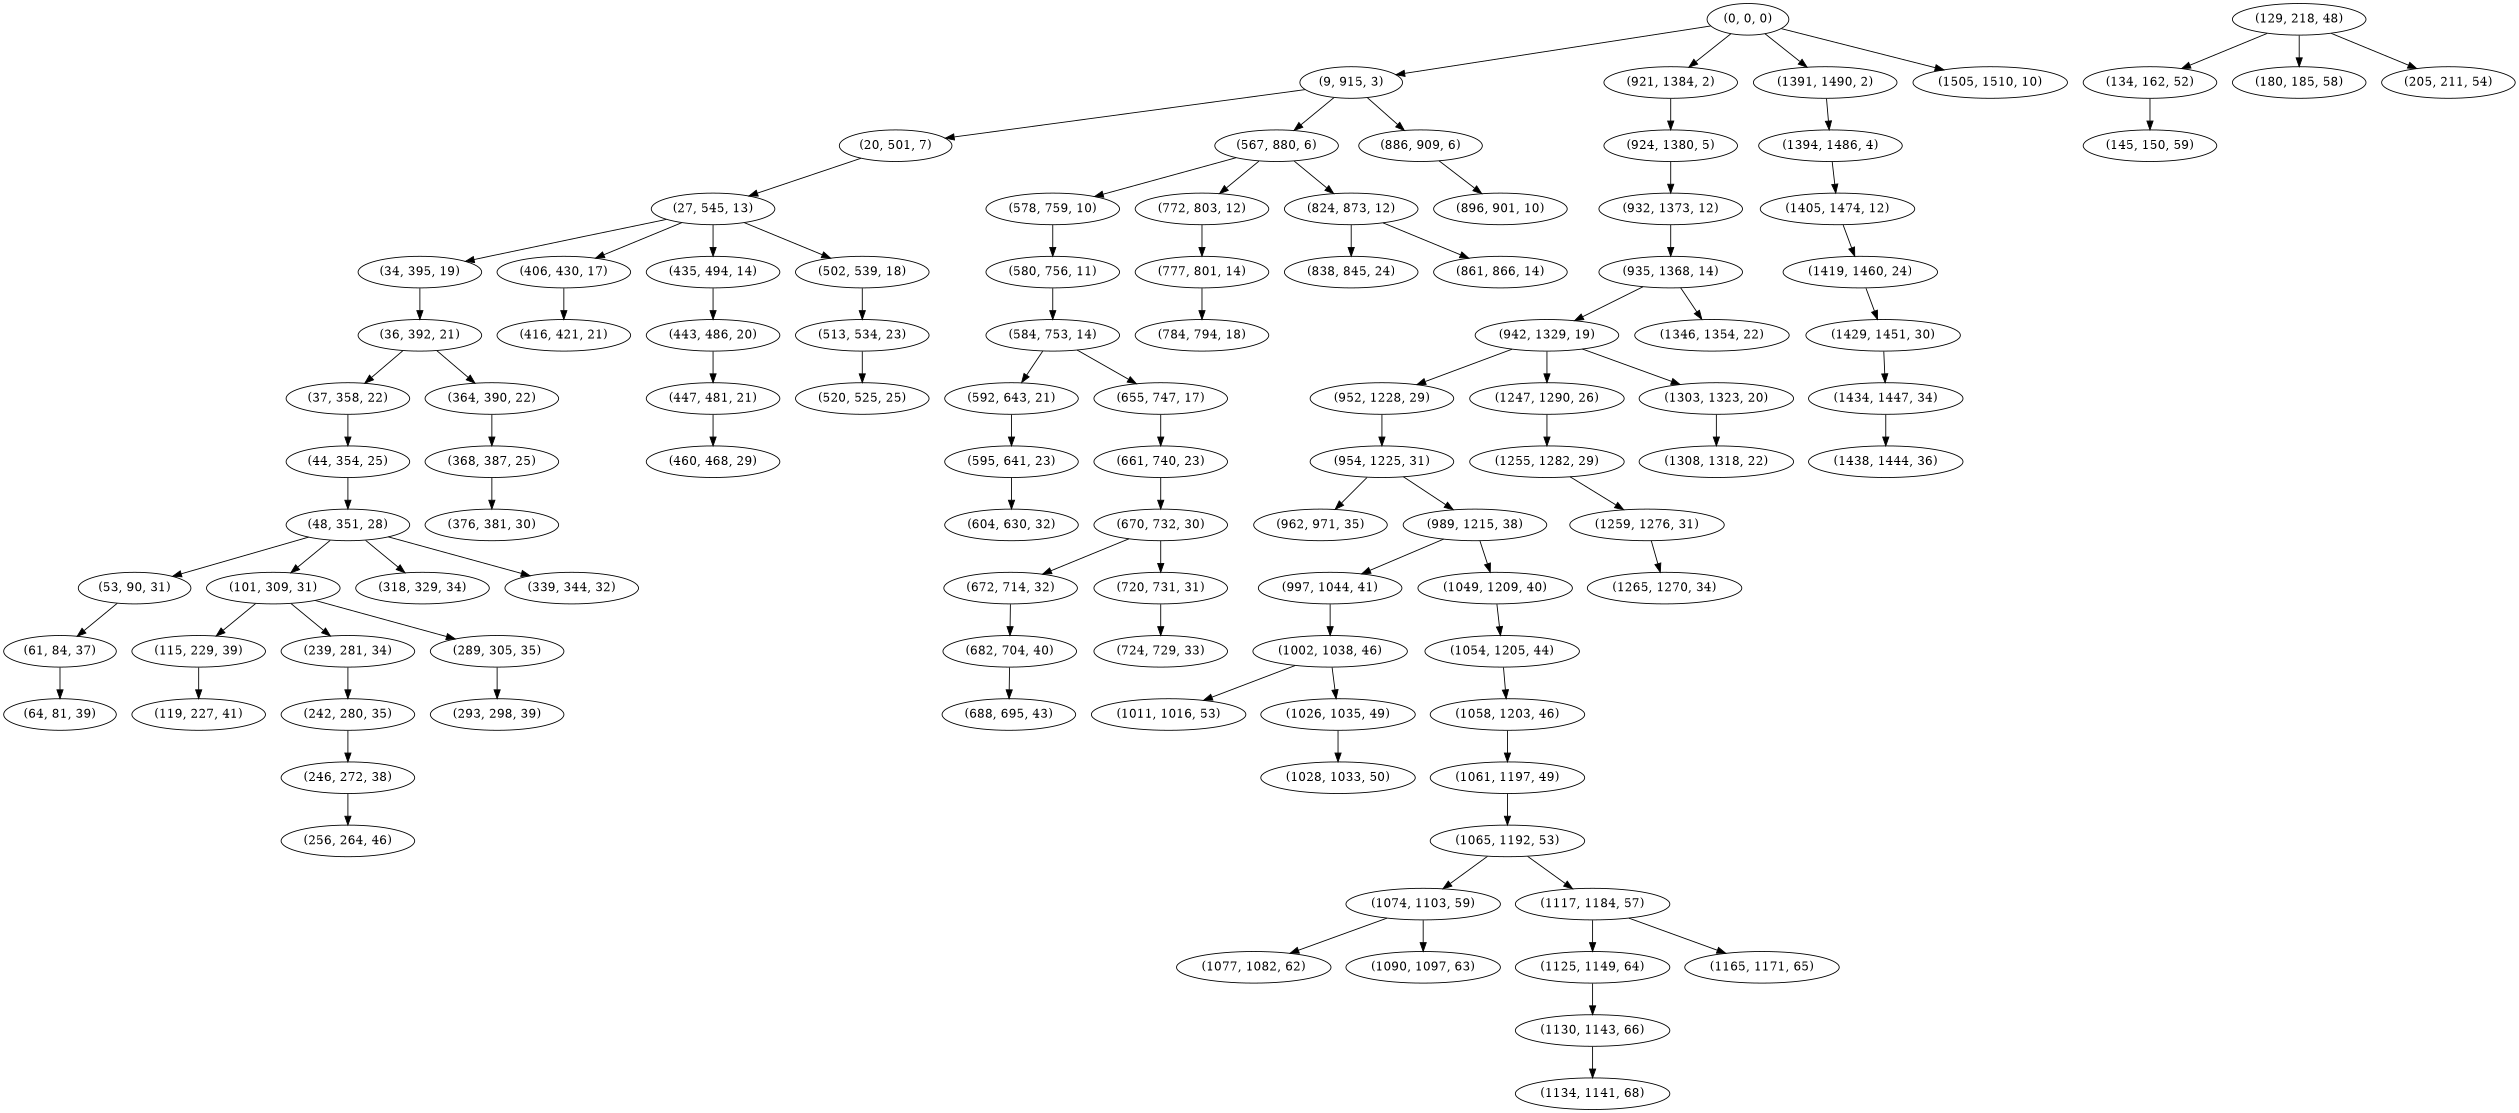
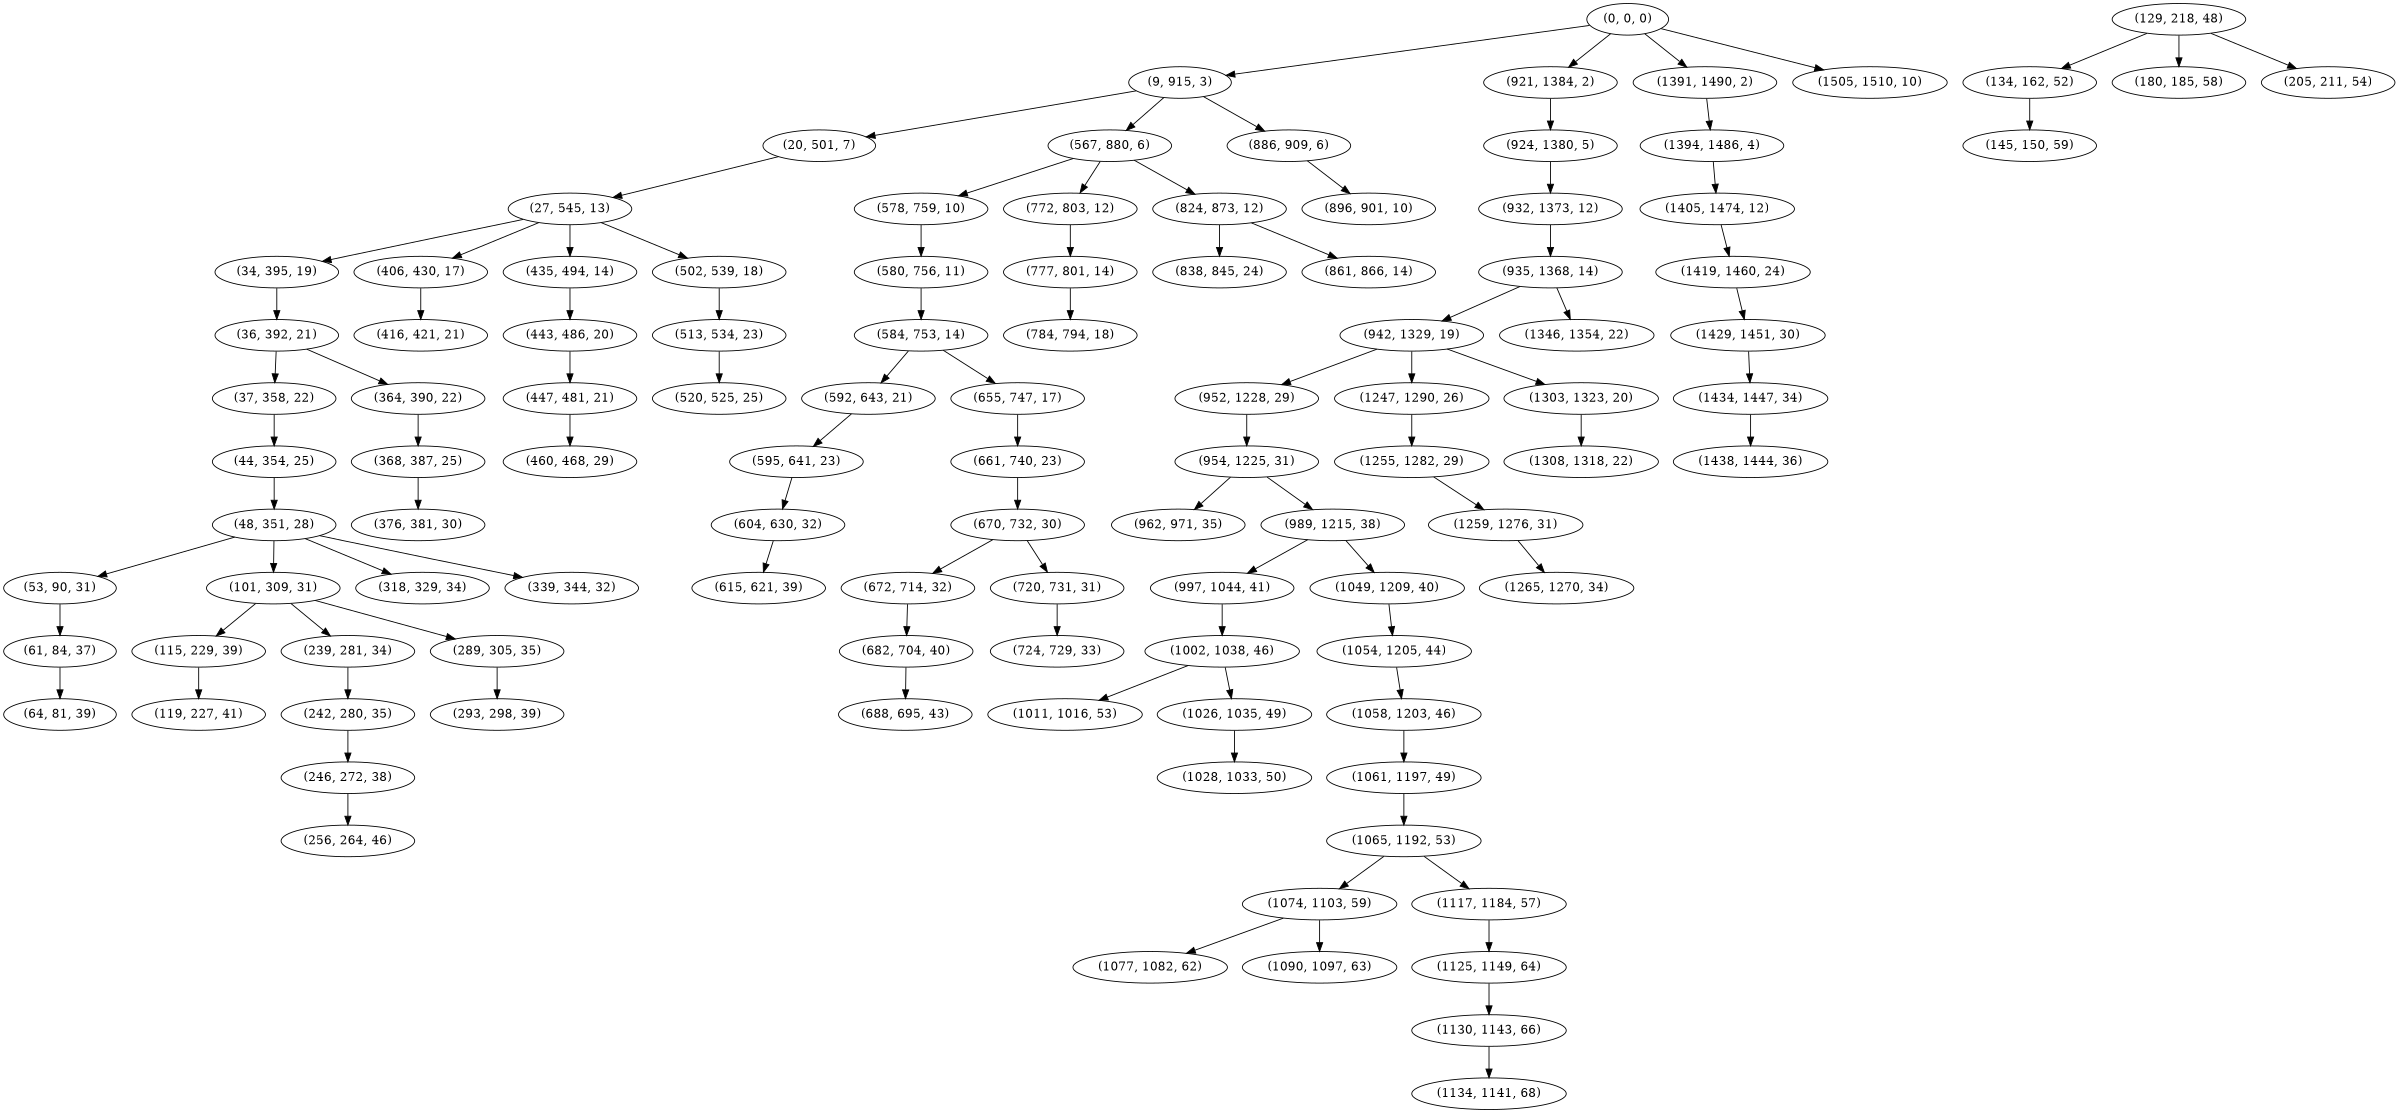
node "(615, 621, 39)": added
node "(1165, 1171, 65)": removed
